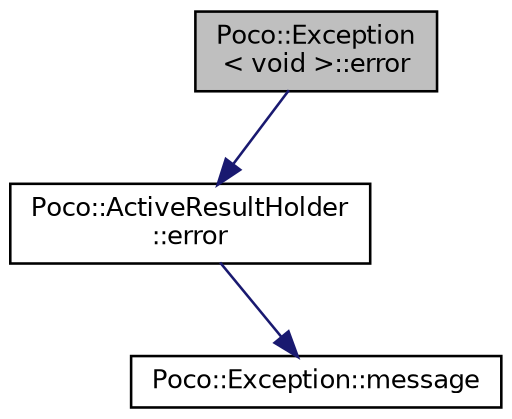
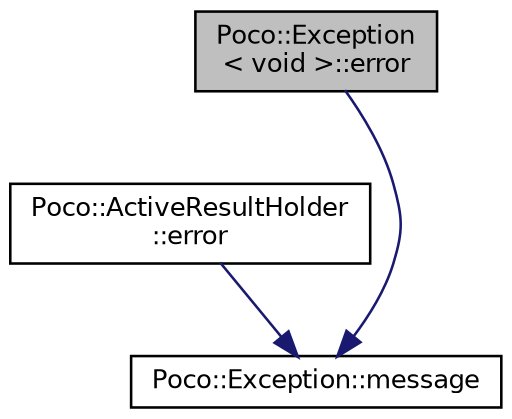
edge "Poco::Exception < void >::error" -> "Poco::ActiveResultHolder ::error": now "Poco::Exception < void >::error" -> "Poco::Exception::message"
